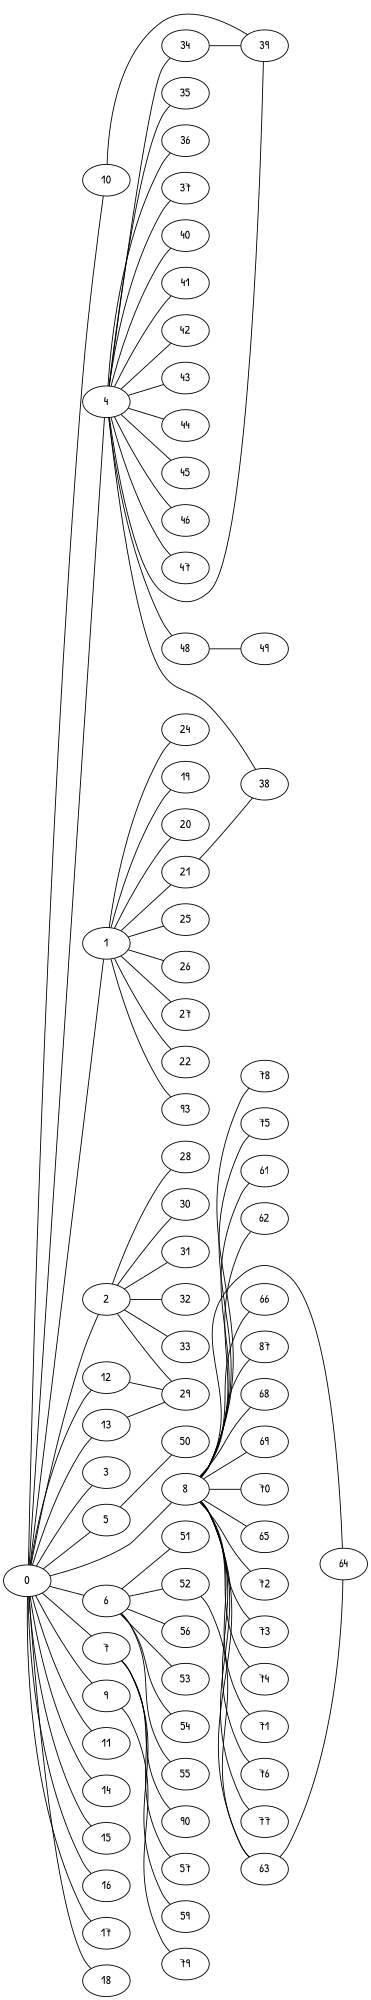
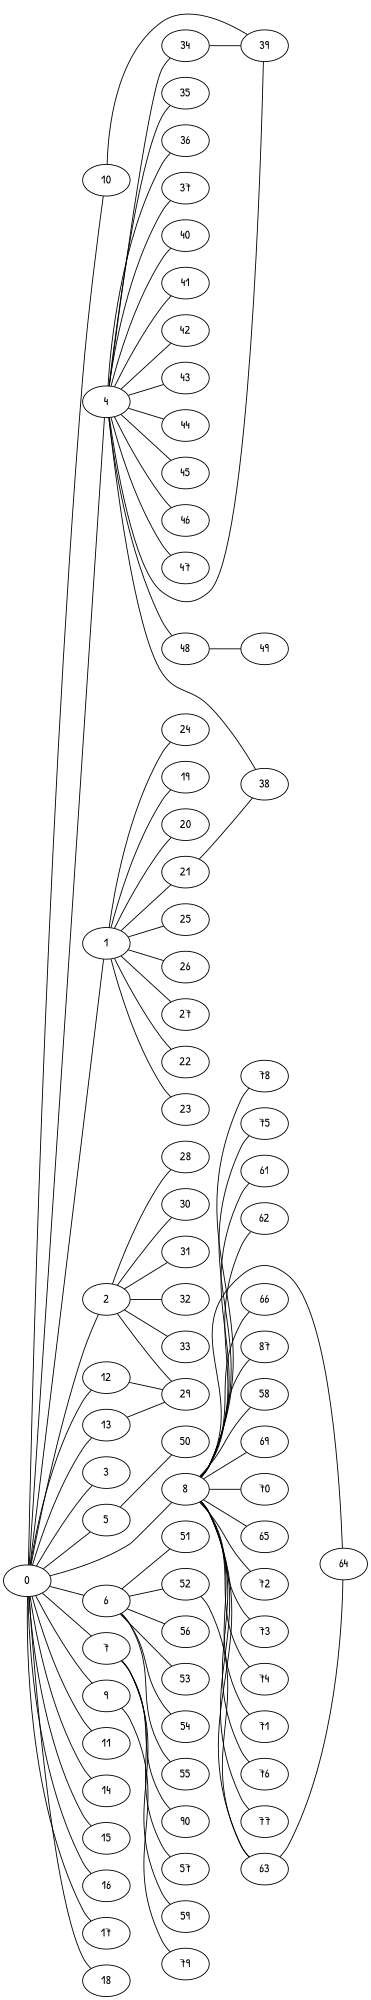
node "93": label "93" -> "23"
node "68": label "68" -> "58"
